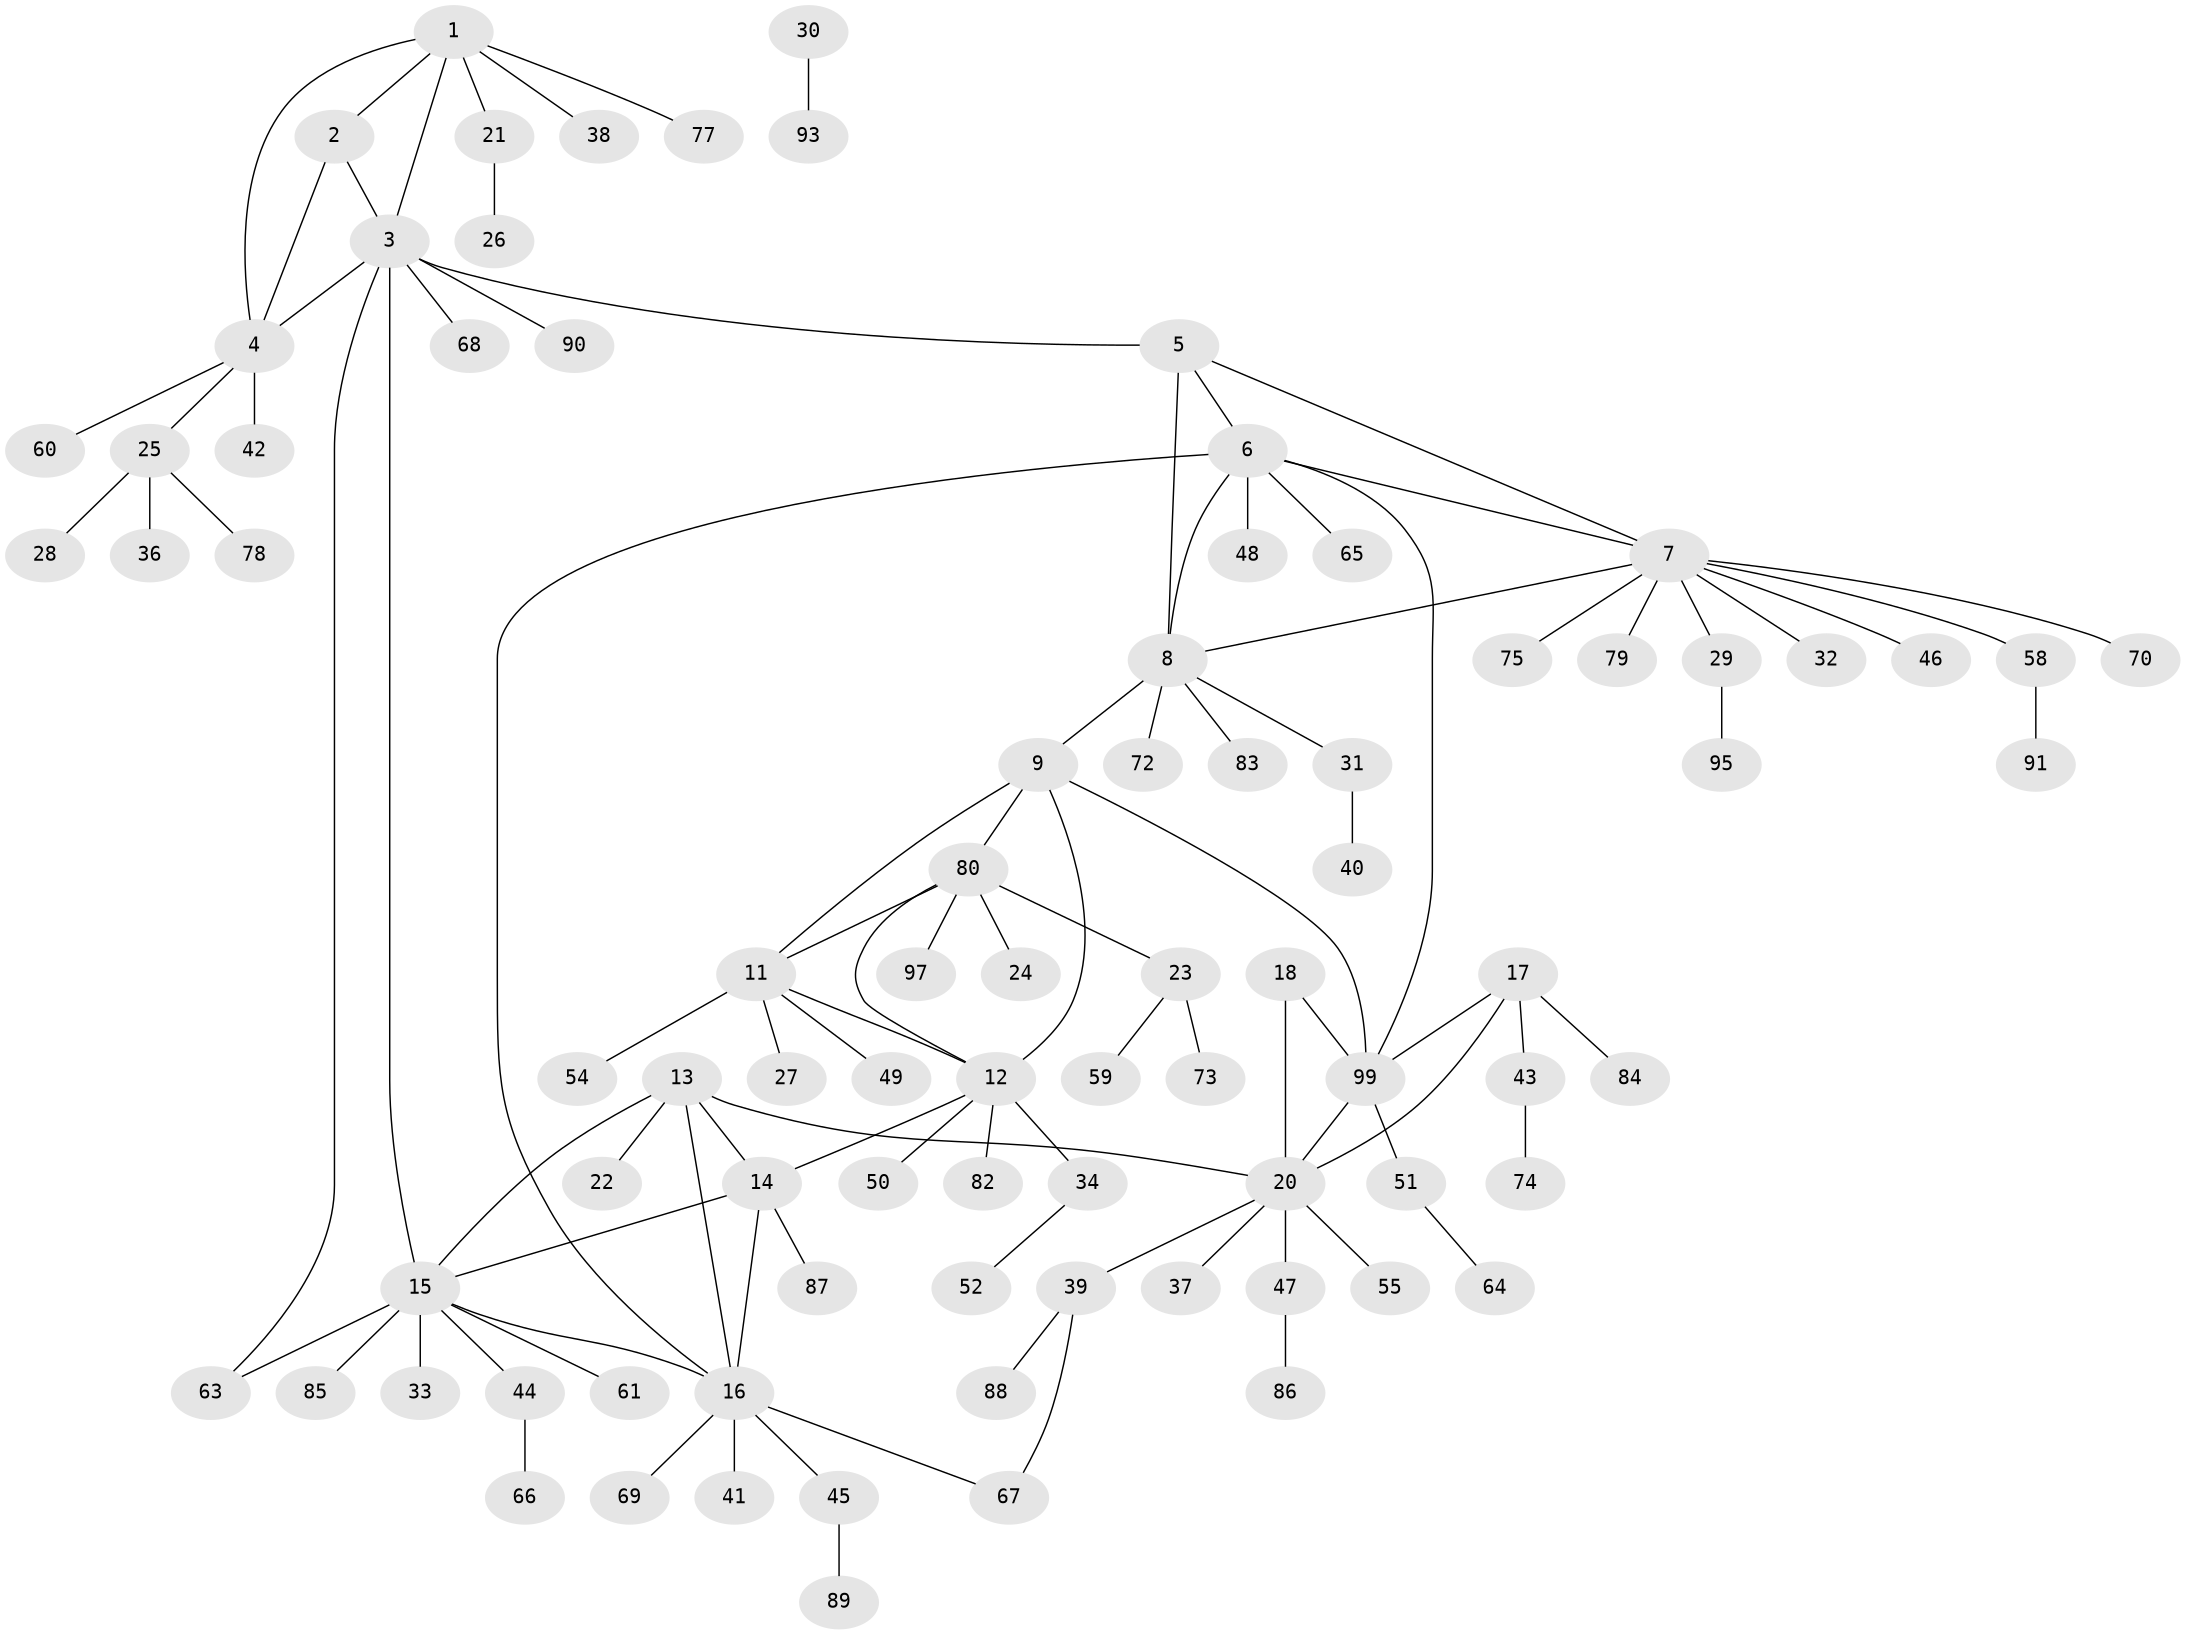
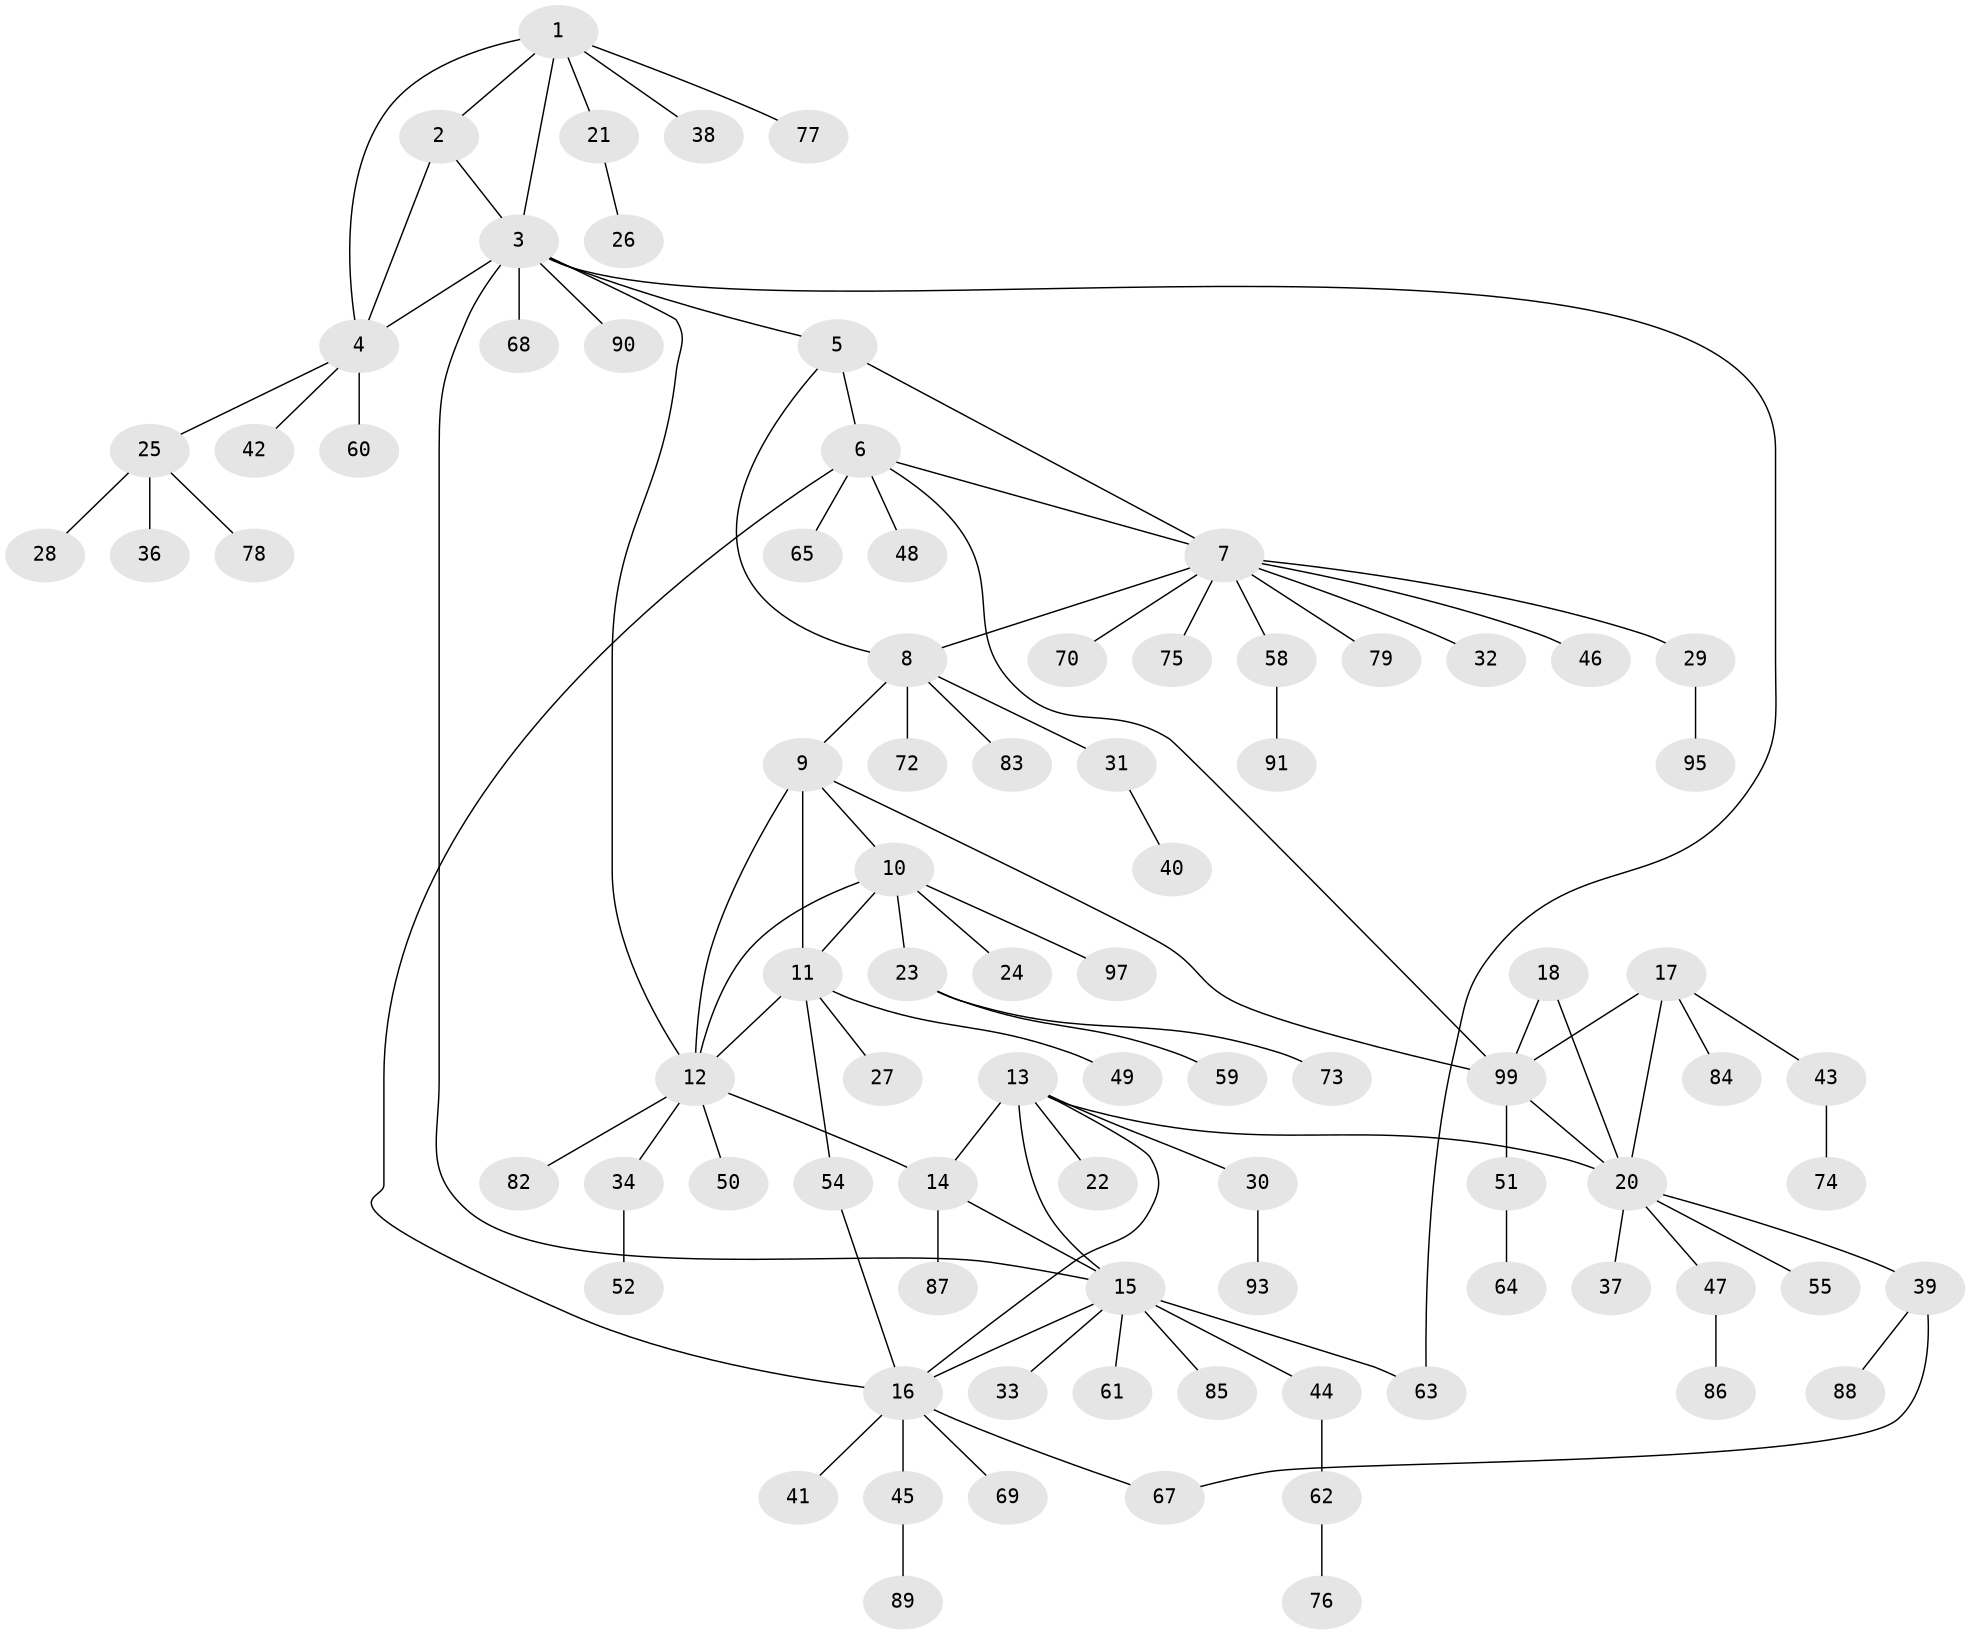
edge "6" -- "8": removed
edge "3" -- "12": added
node "80": label "80" -> "10"
edge "13" -- "30": added
edge "14" -- "16": now "54" -- "16"
node "66": label "66" -> "62"
node "76": added
